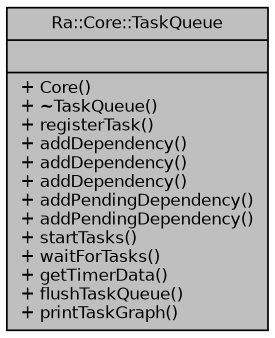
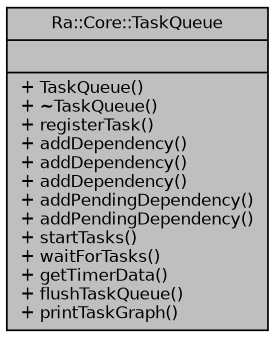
node "Ra::Core::TaskQueue": text "+ Core()" -> "+ TaskQueue()"
